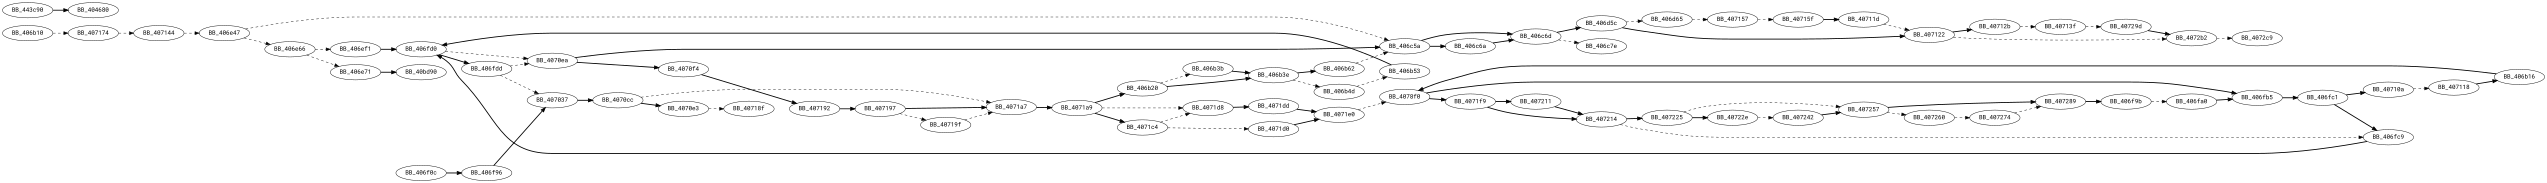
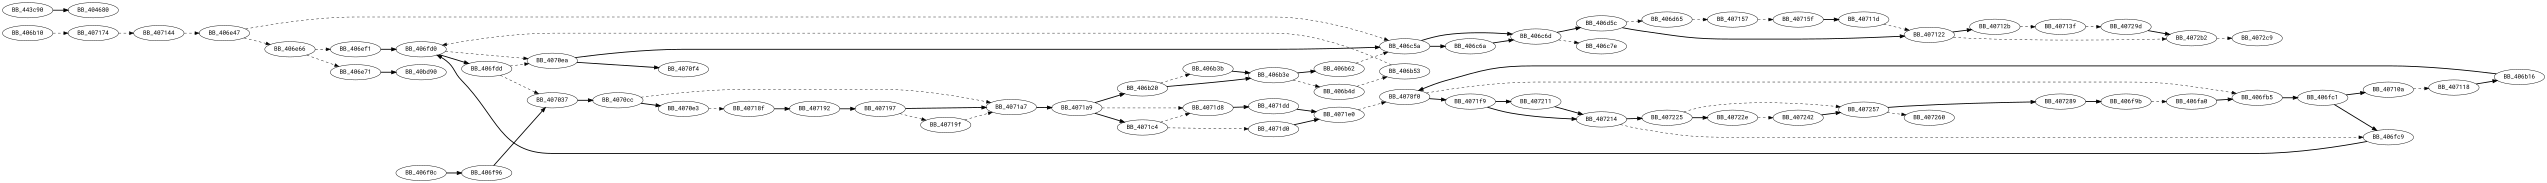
edge "BB_406b53" -> "BB_406fd0": style bold -> dashed
edge "BB_4078f0" -> "BB_406fb5": style bold -> dashed
edge "BB_4070f4" -> "BB_407192": now "BB_40718f" -> "BB_407192"
node "BB_407274": removed
